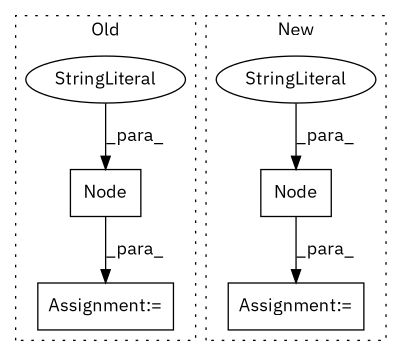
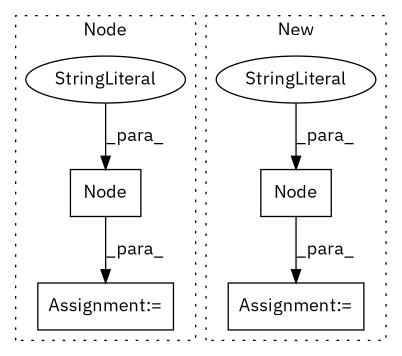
cluster "Old": label "Old" -> "Node"
